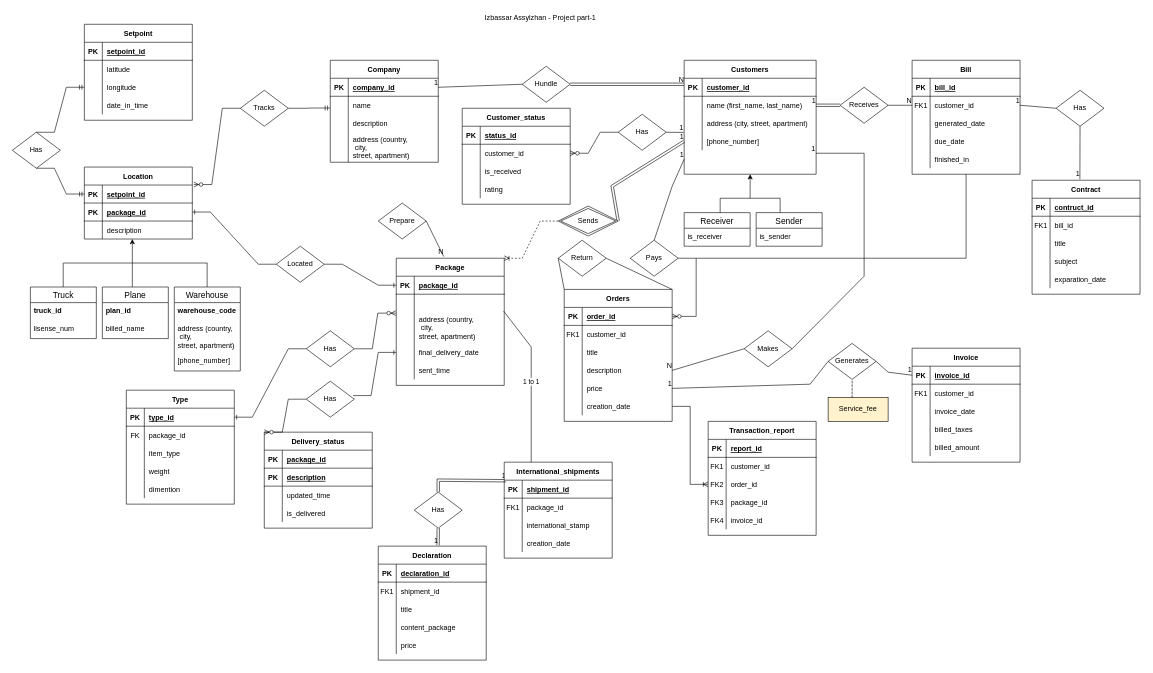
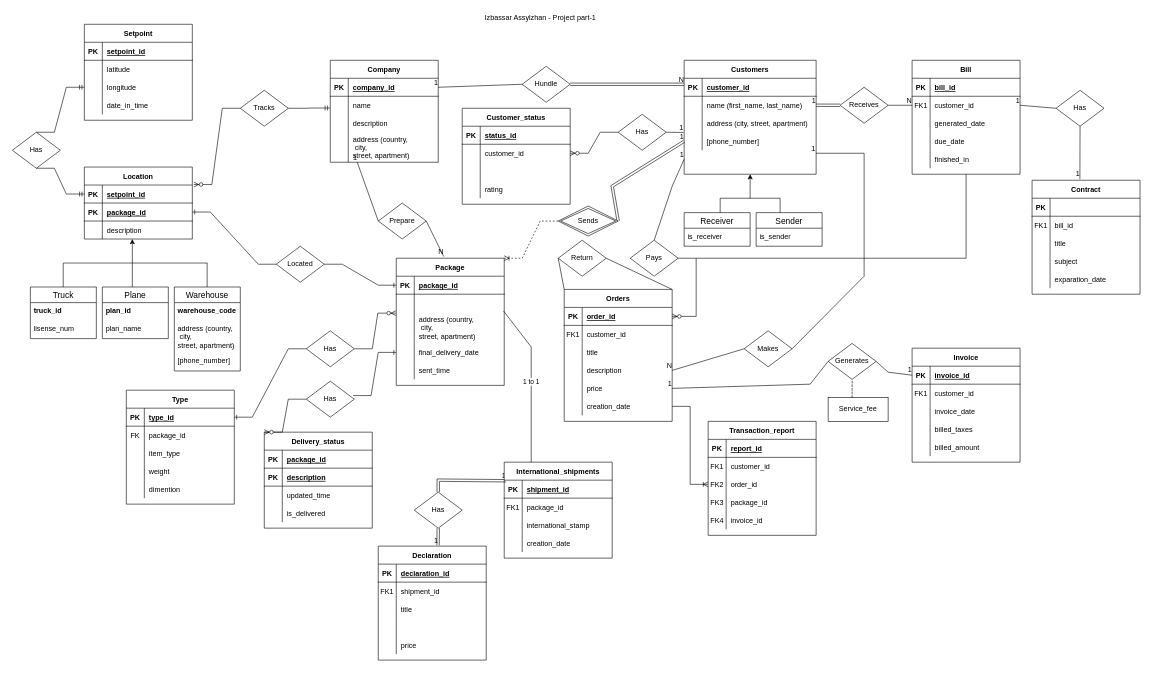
node "is_received": removed
edge "Company" -- "Prepare": added, label "1"
node "contruct_id": removed
node "billed_name": label "billed_name" -> "plan_name"
node "Service_fee": fillcolor #fff2cc -> #ffffff
node "content_package": removed
